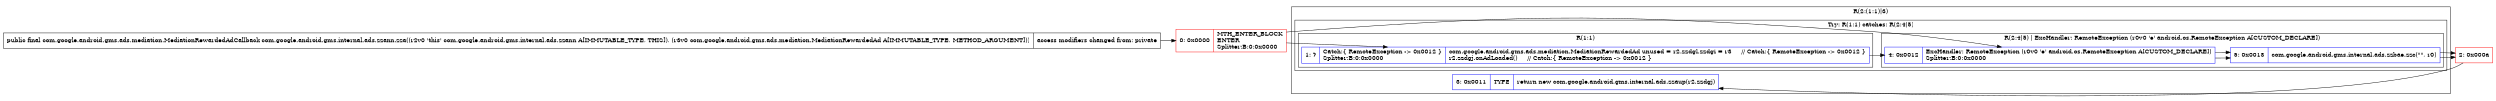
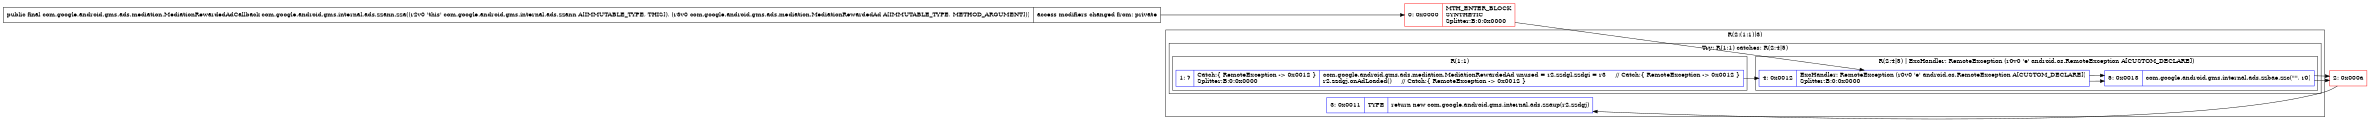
node "0: 0x0000": text "ENTER" -> "SYNTHETIC"
edge "0: 0x0000" -> "1: ?": removed
